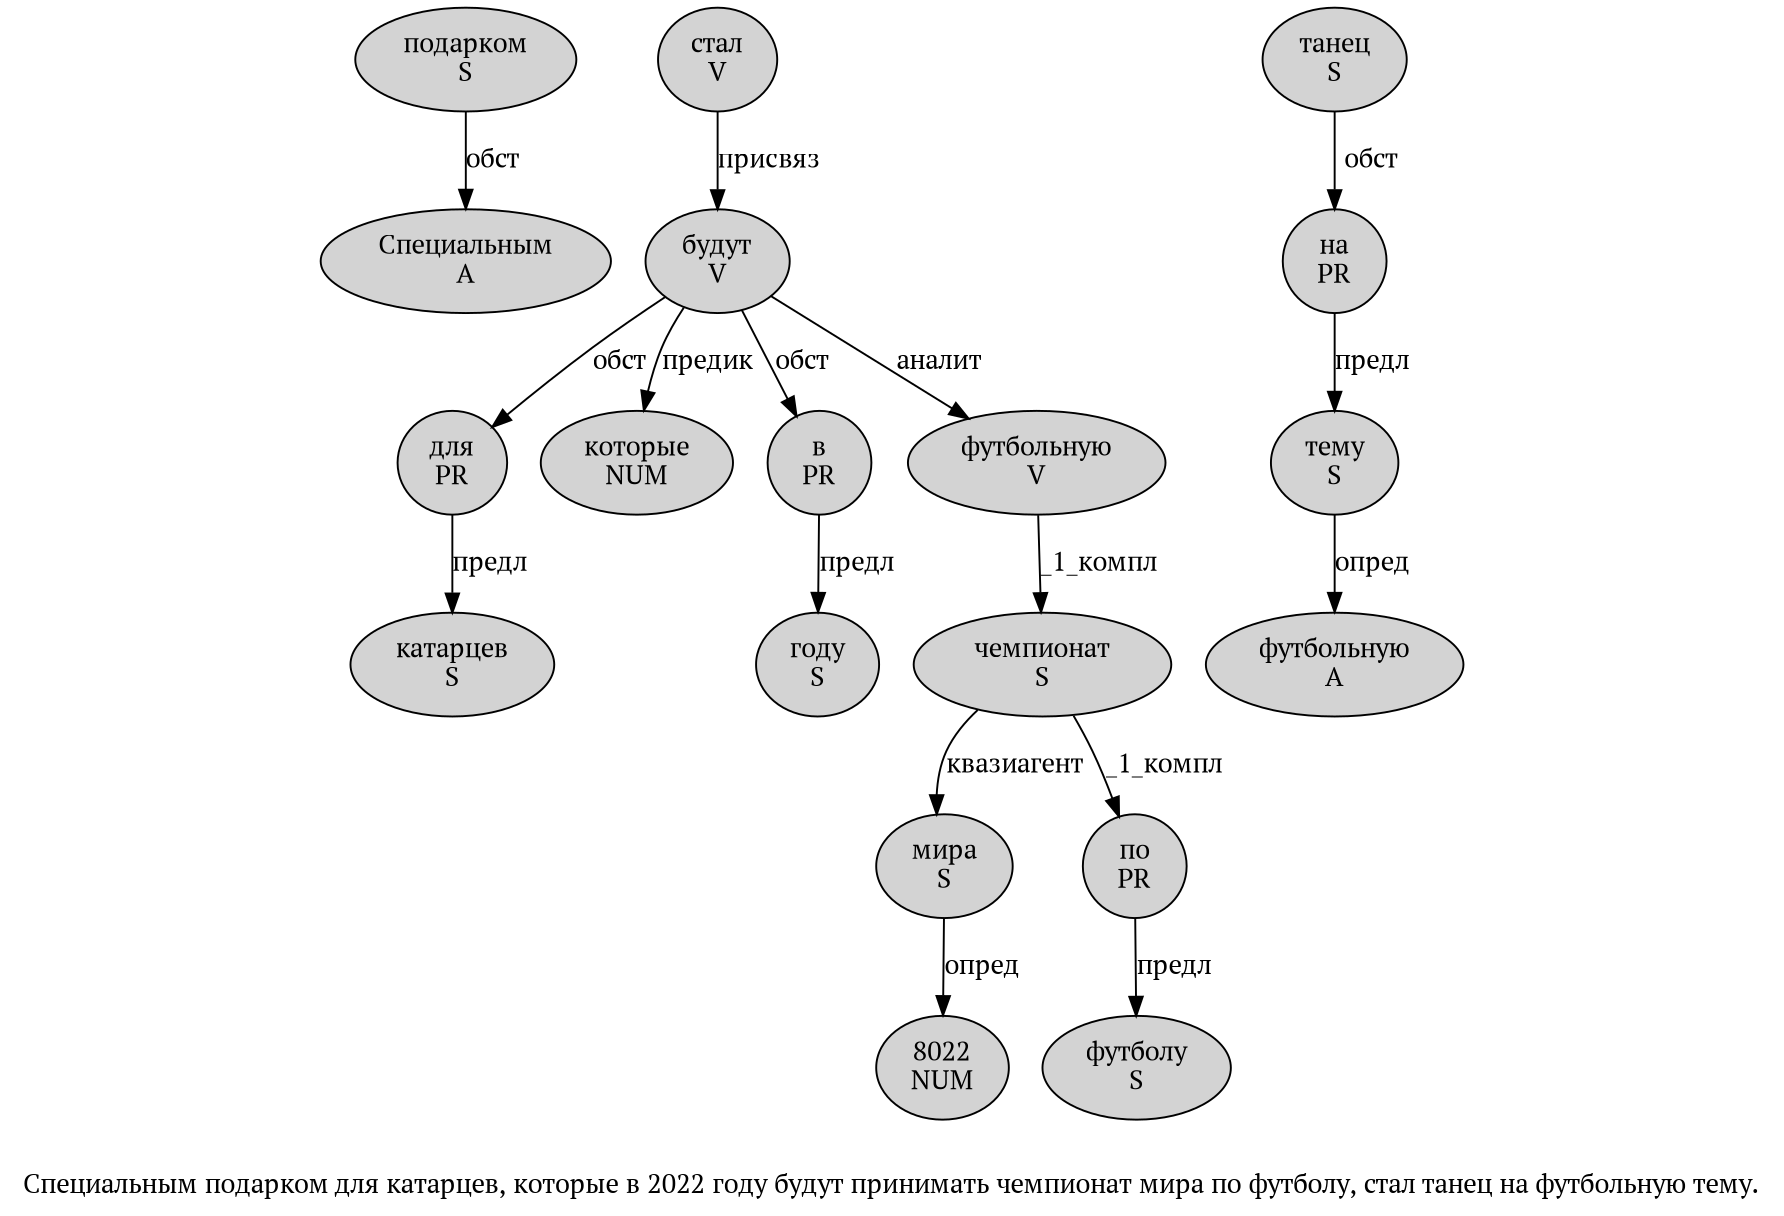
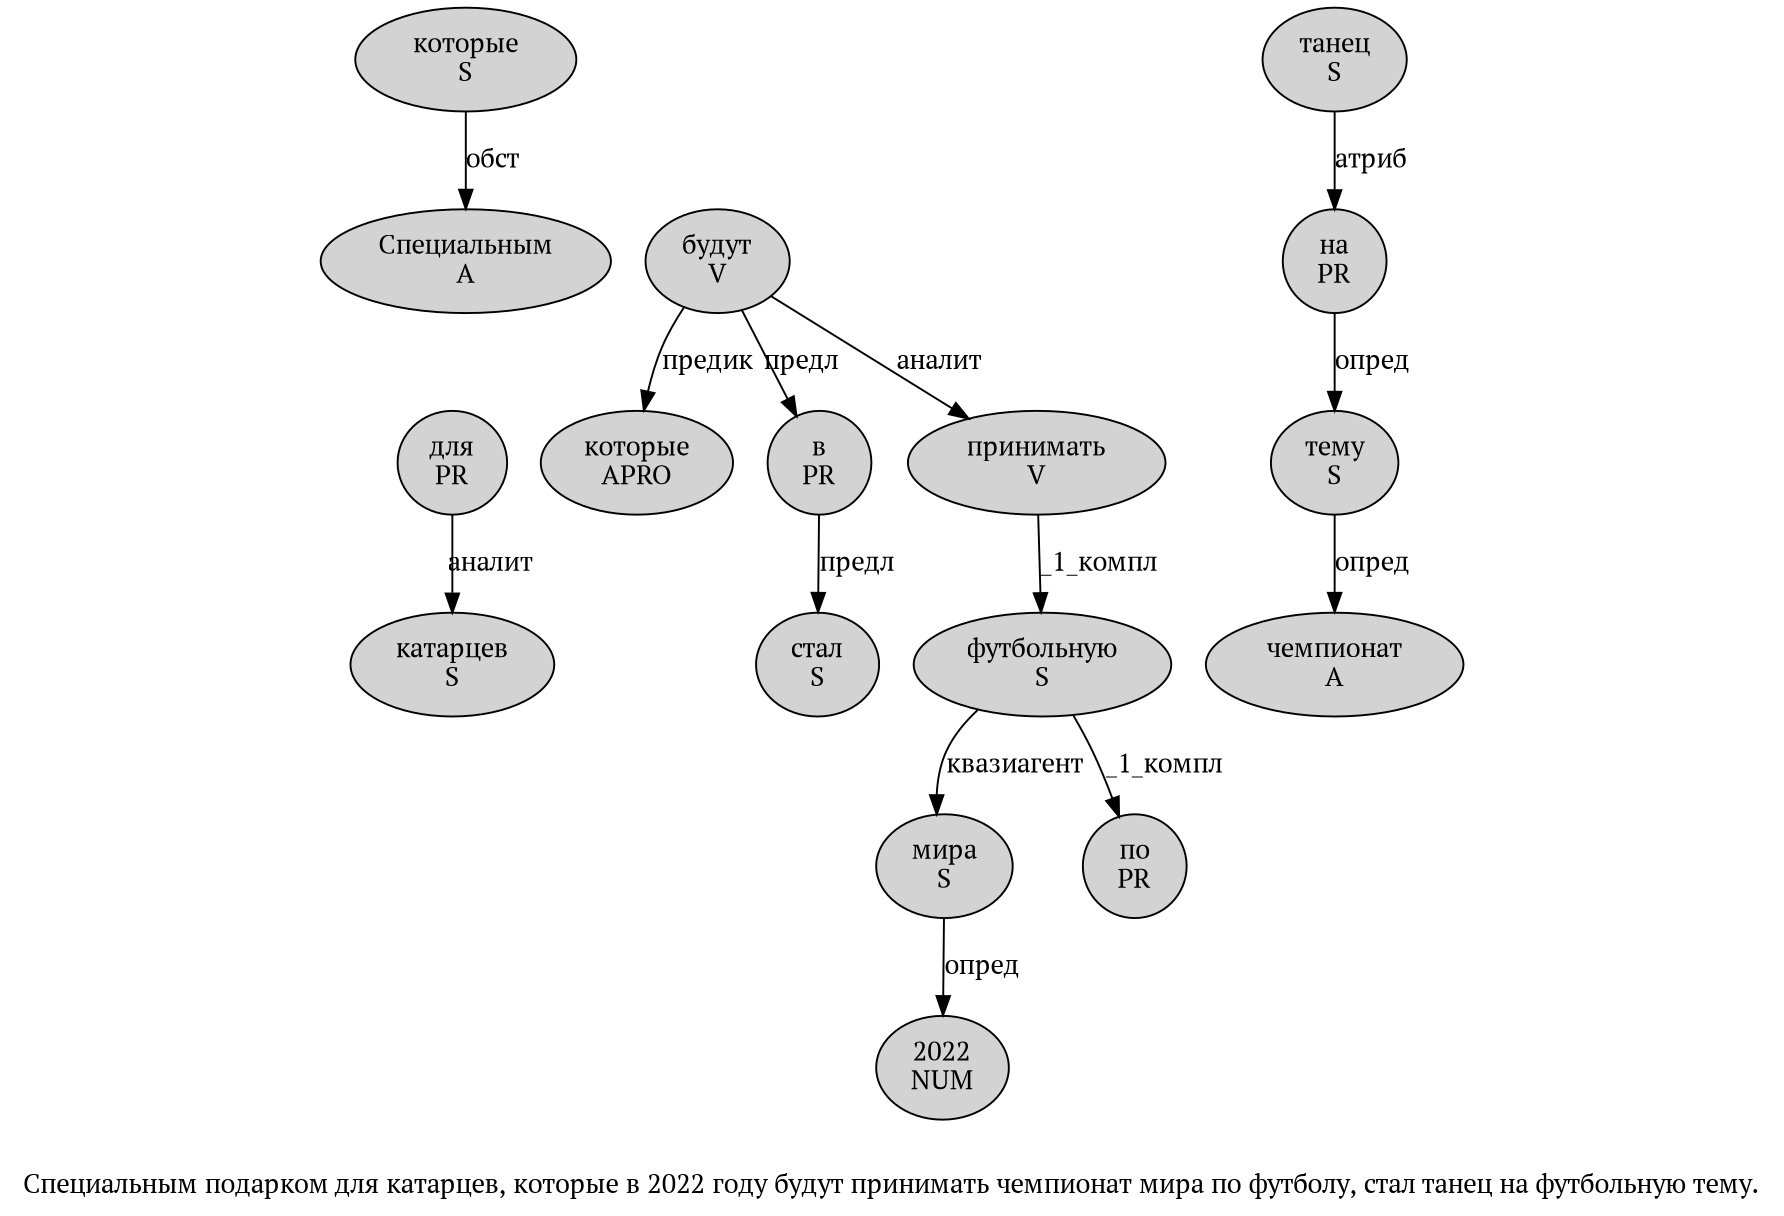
node "подарком S": label "подарком S" -> "которые S"
node "стал V": removed
edge "танец S" -> "на PR": label "обст" -> "атриб"
edge "будут V" -> "для PR": removed, label "обст"
edge "будут V" -> "в PR": label "обст" -> "предл"
edge "на PR" -> "тему S": label "предл" -> "опред"
node "которые NUM": label "которые NUM" -> "которые APRO"
node "футбольную V": label "футбольную V" -> "принимать V"
edge "для PR" -> "катарцев S": label "предл" -> "аналит"
node "году S": label "году S" -> "стал S"
node "чемпионат S": label "чемпионат S" -> "футбольную S"
node "футбольную A": label "футбольную A" -> "чемпионат A"
node "8022 NUM": label "8022 NUM" -> "2022 NUM"
node "футболу S": removed
